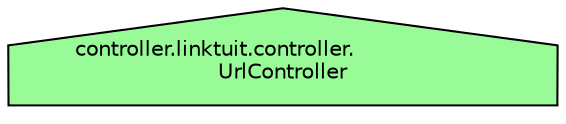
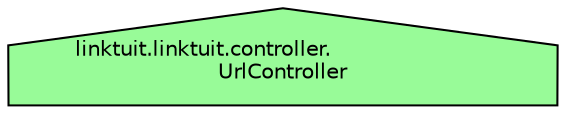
node "controller.linktuit.controller. UrlController": label "controller.linktuit.controller. UrlController" -> "linktuit.linktuit.controller. UrlController"
